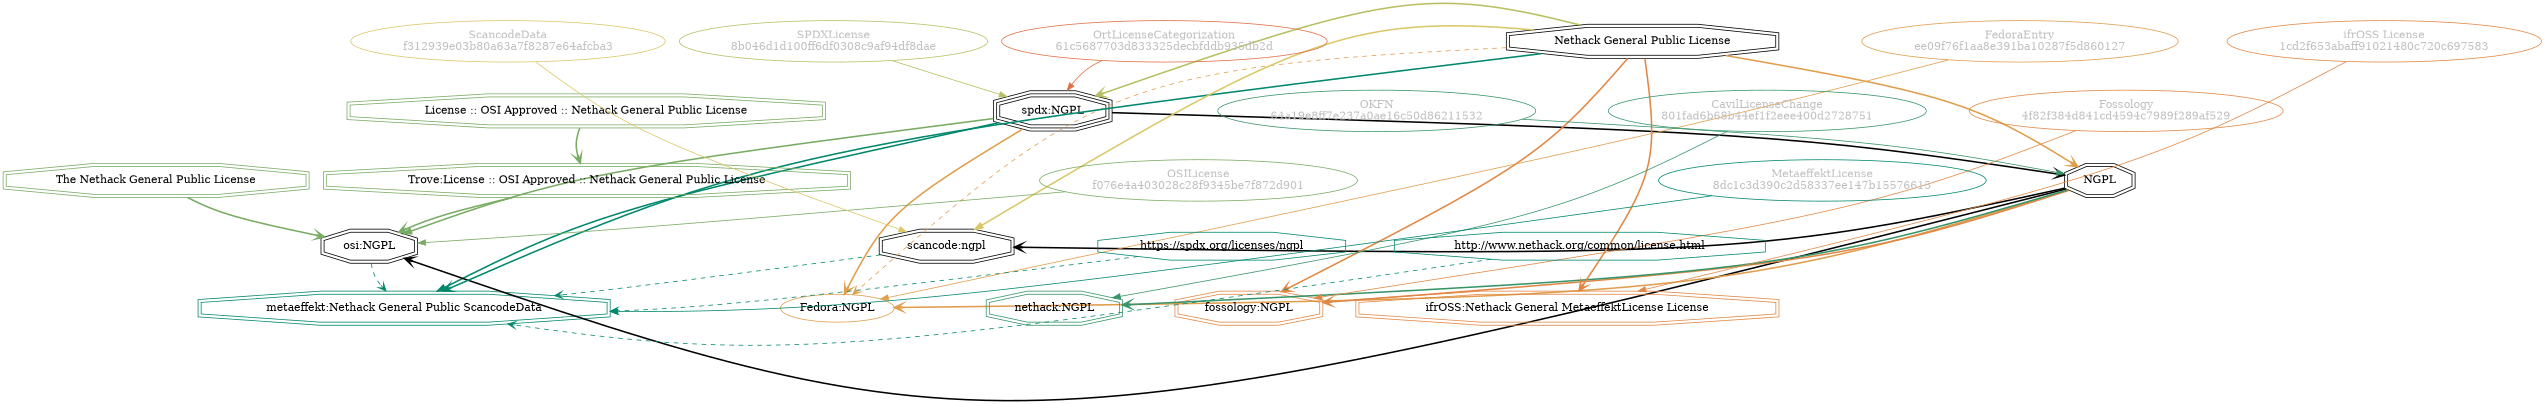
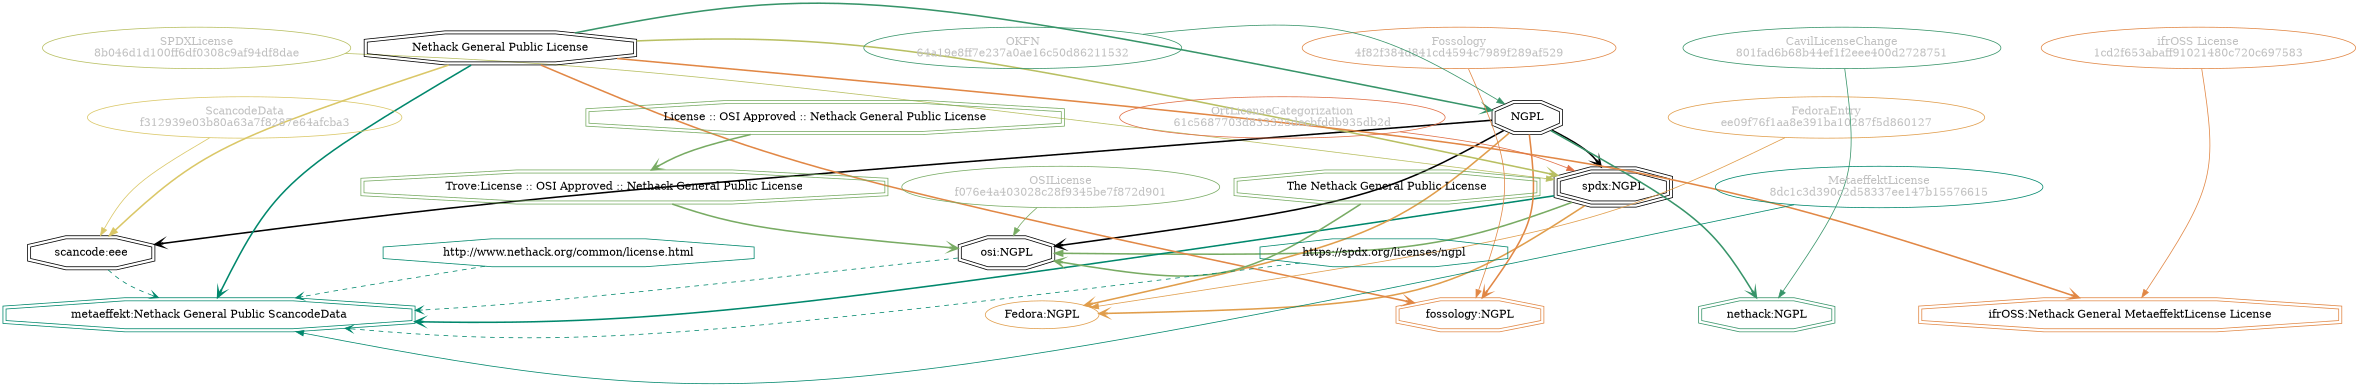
edge "Nethack General Public License" -> "NGPL": color #e09d4b -> #379469
edge "Nethack General Public License" -> "Fedora:NGPL": removed
edge "spdx:NGPL" -> "NGPL": reversed
edge "spdx:NGPL" -> "metaeffekt:Nethack General Public ScancodeData": arrowhead normal -> vee
node "scancode:ngpl": label "scancode:ngpl" -> "scancode:eee"
